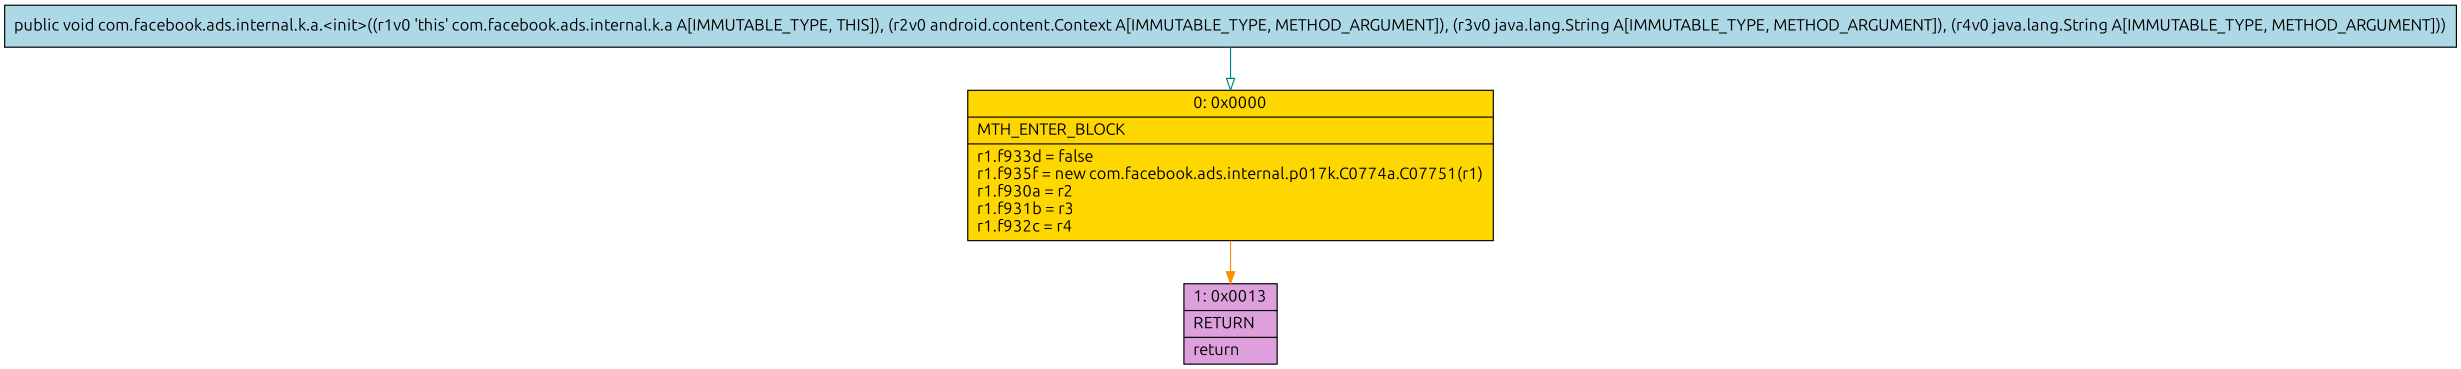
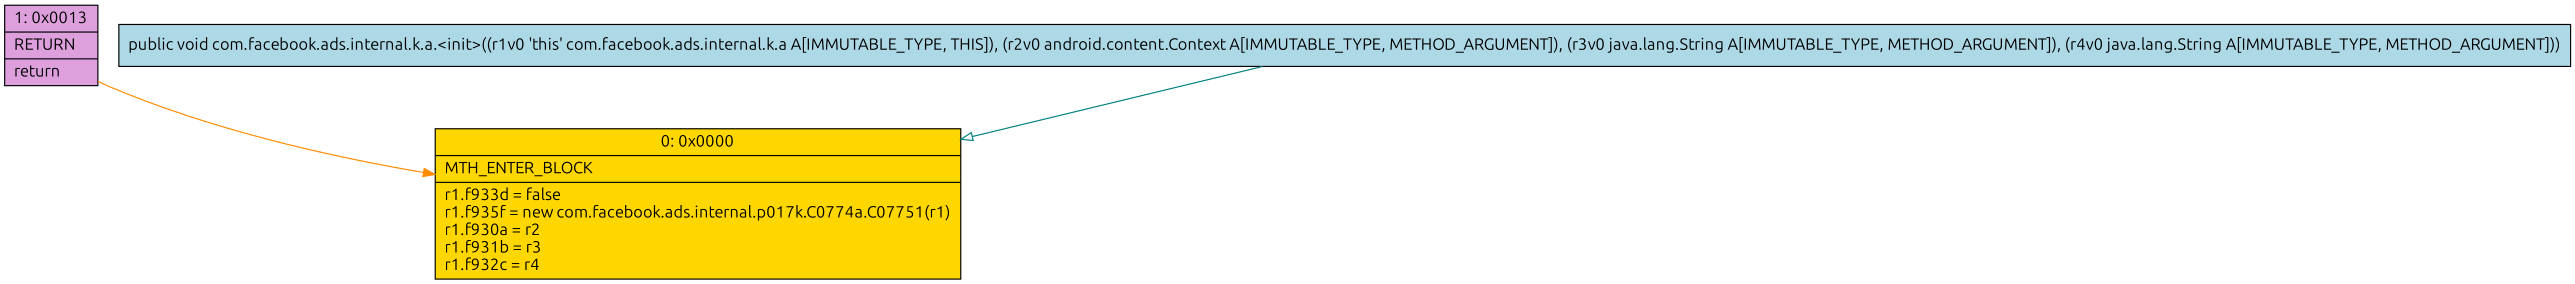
edge "0: 0x0000" -> "1: 0x0013": reversed
